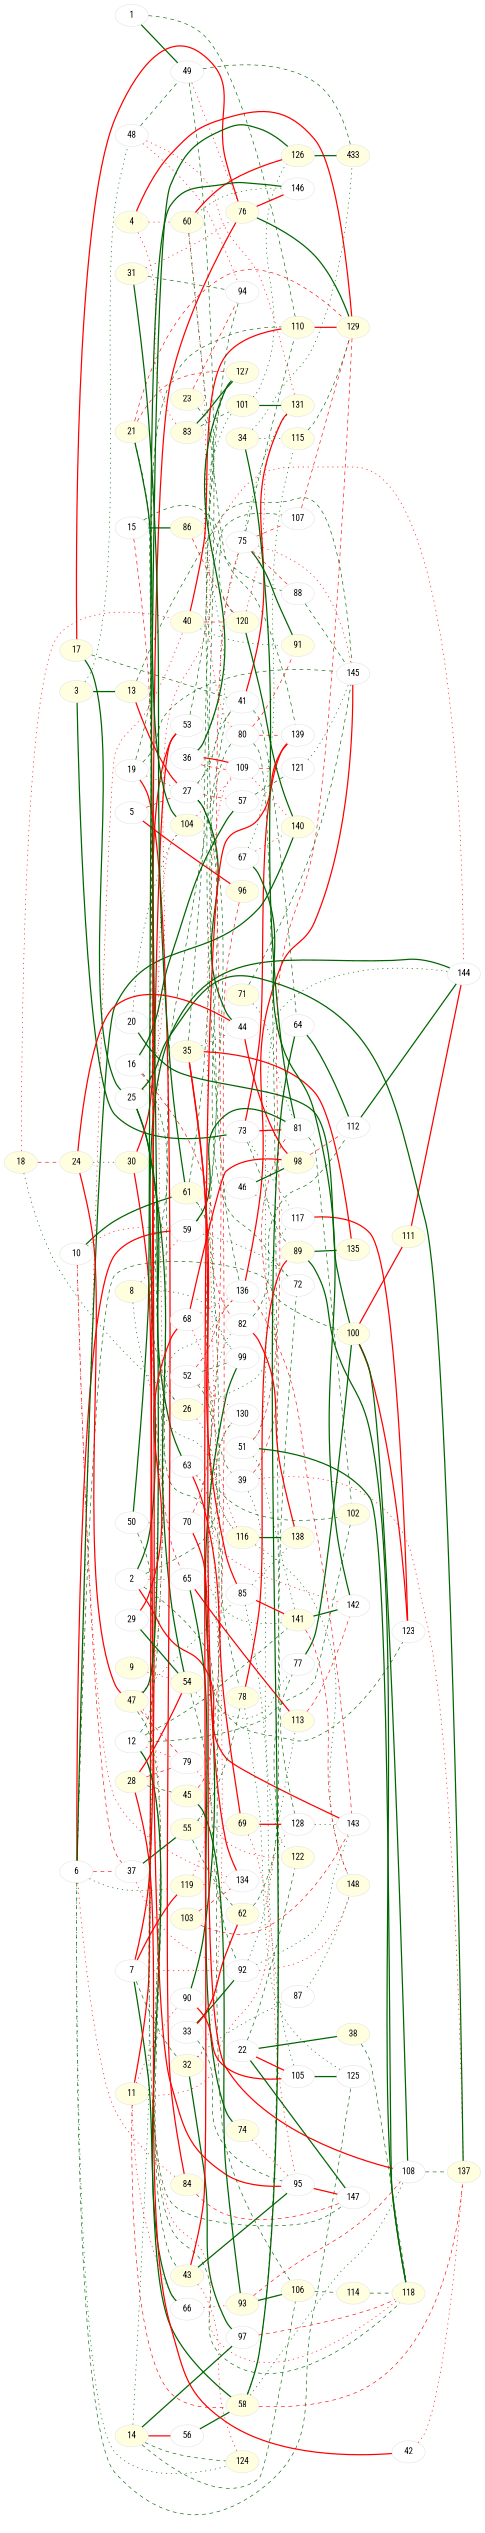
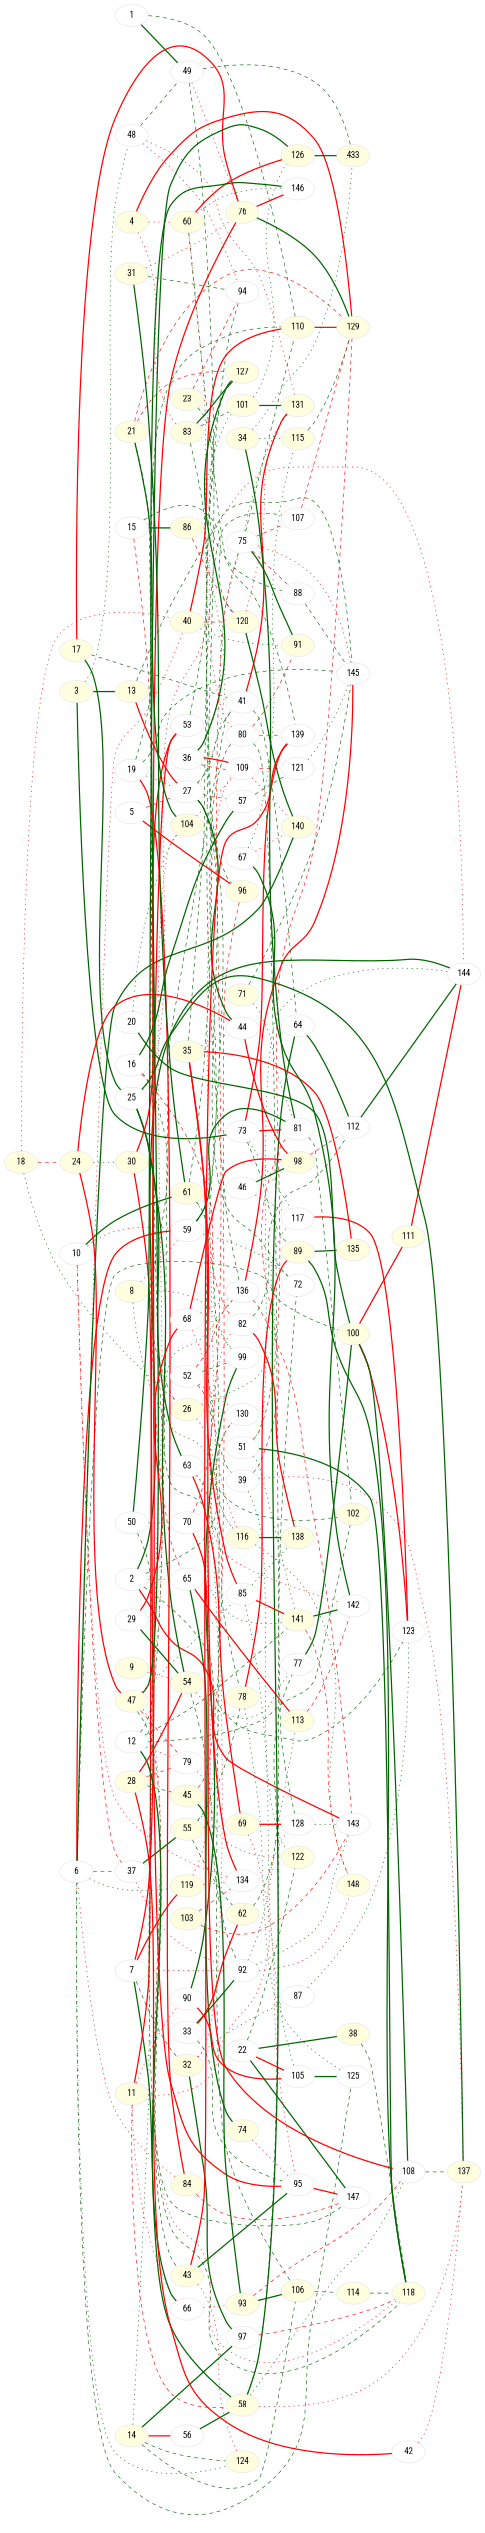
edge "83" -- "96": added
edge "148" -- "87": now "123" -- "87"
edge "137" -- "58": style dashed -> dotted
